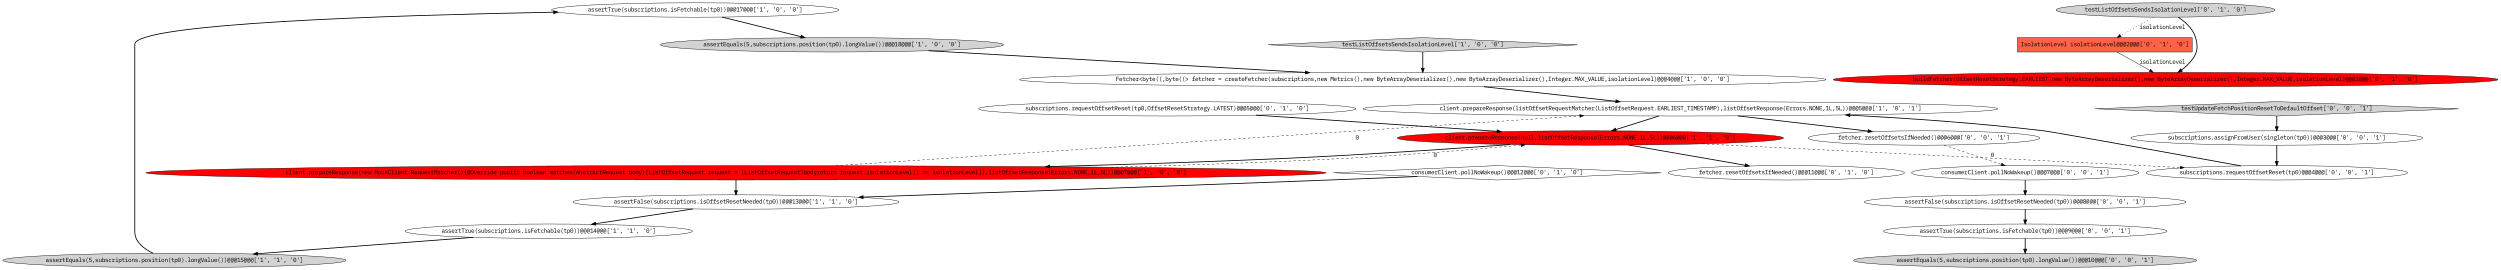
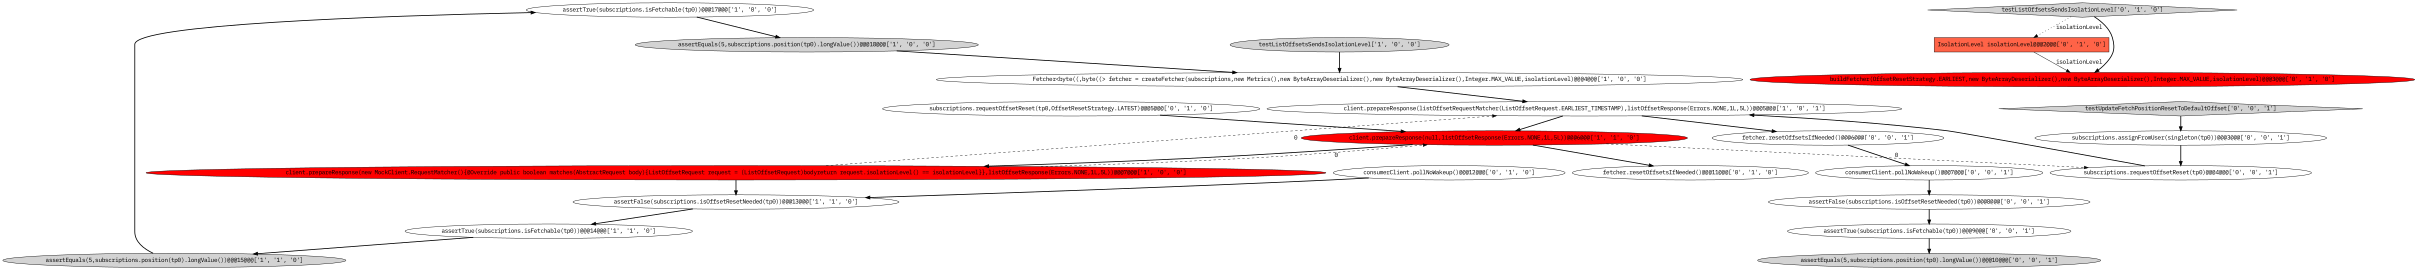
node "testListOffsetsSendsIsolationLevel['0', '1', '0']": shape ellipse -> diamond
node "testListOffsetsSendsIsolationLevel['1', '0', '0']": shape diamond -> ellipse
edge "fetcher.resetOffsetsIfNeeded()@@@6@@@['0', '0', '1']" -> "consumerClient.pollNoWakeup()@@@7@@@['0', '0', '1']": style dashed -> bold
node "consumerClient.pollNoWakeup()@@@12@@@['0', '1', '0']": shape diamond -> ellipse
